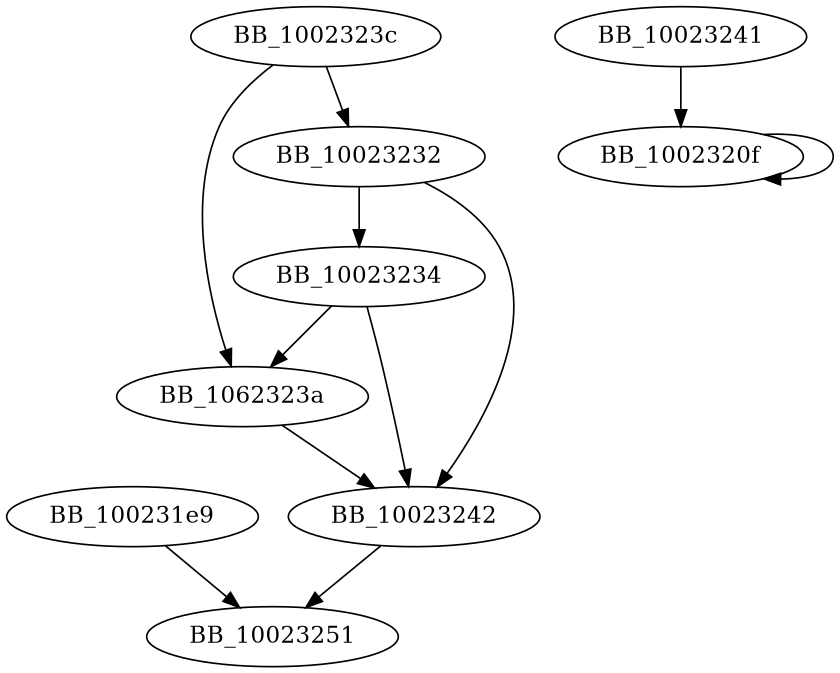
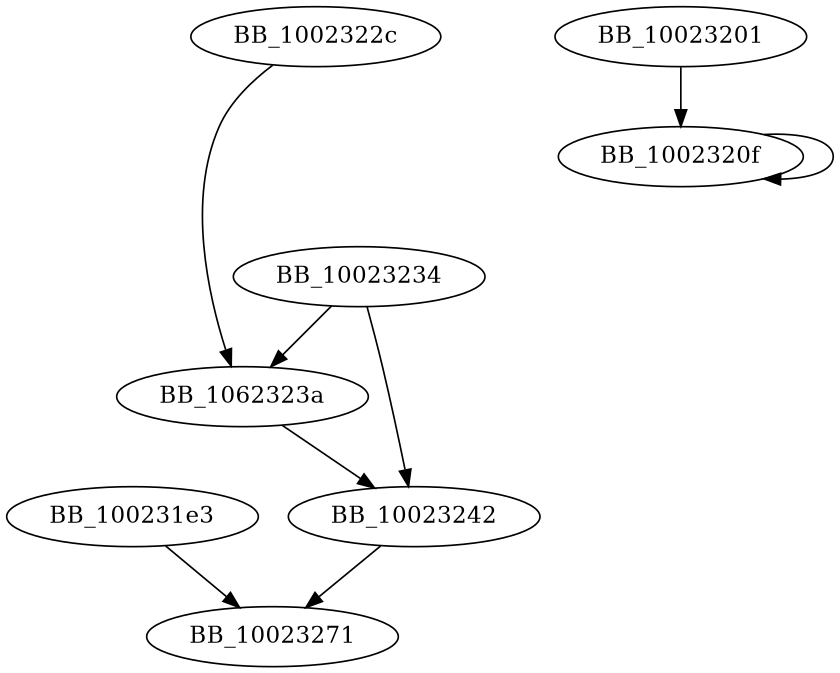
node "BB_1002323c": label "BB_1002323c" -> "BB_1002322c"
node "BB_10023241": label "BB_10023241" -> "BB_10023201"
node "BB_10023232": removed
node "BB_100231e9": label "BB_100231e9" -> "BB_100231e3"
node "BB_10023251": label "BB_10023251" -> "BB_10023271"
